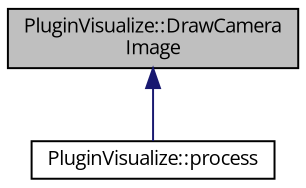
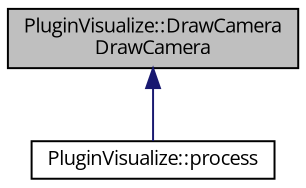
node "PluginVisualize::DrawCamera Image": label "PluginVisualize::DrawCamera Image" -> "PluginVisualize::DrawCamera DrawCamera"
